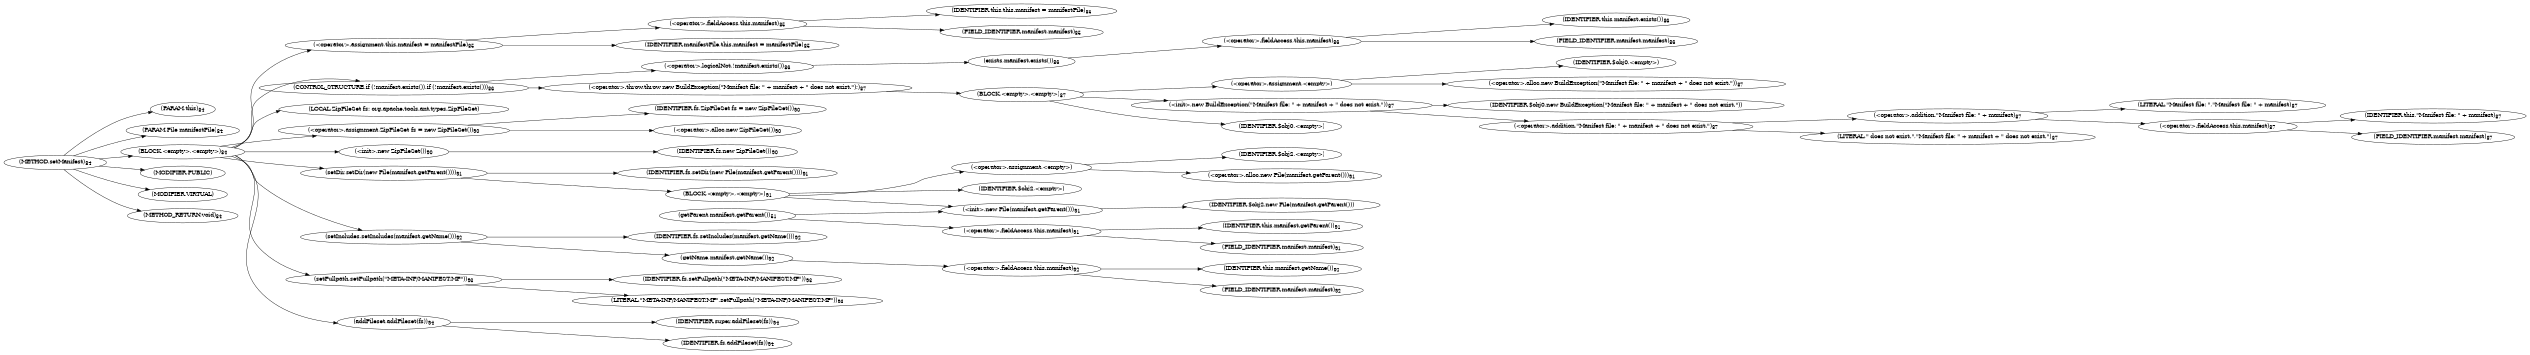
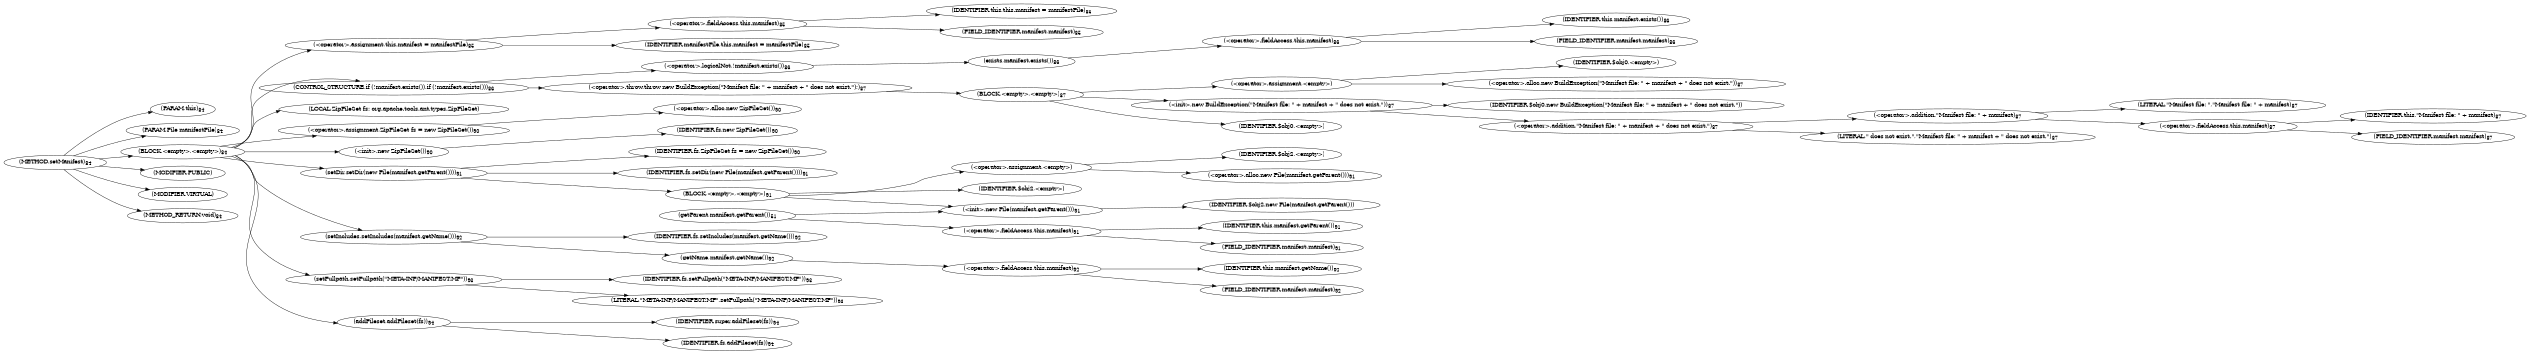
edge "(<operator>.assignment,ZipFileSet fs = new ZipFileSet())" -> "(IDENTIFIER,fs,ZipFileSet fs = new ZipFileSet())": now "(setDir,setDir(new File(manifest.getParent())))" -> "(IDENTIFIER,fs,ZipFileSet fs = new ZipFileSet())"
